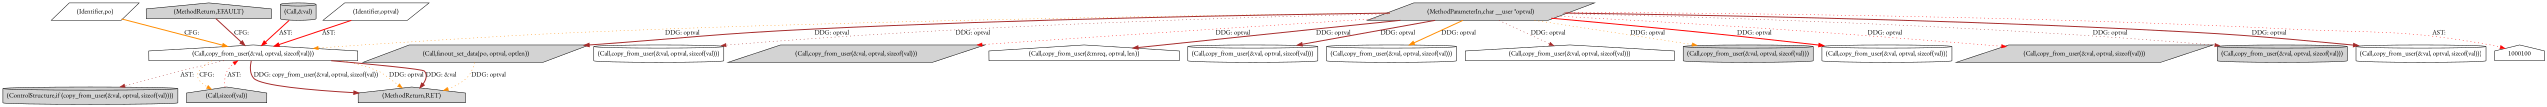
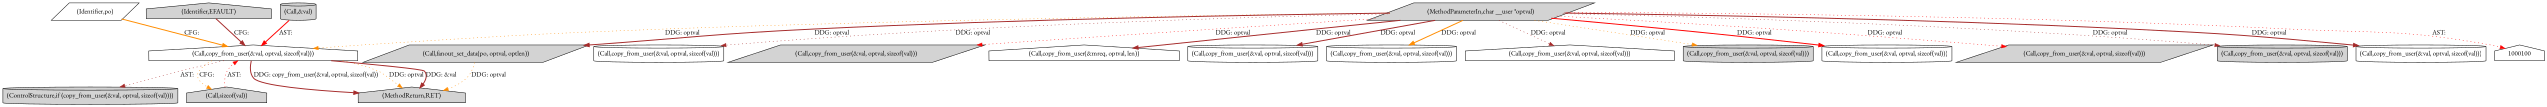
node "(MethodReturn,EFAULT)": label "(MethodReturn,EFAULT)" -> "(Identifier,EFAULT)"
node "(Identifier,optval)": removed
